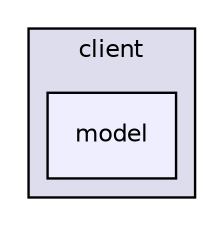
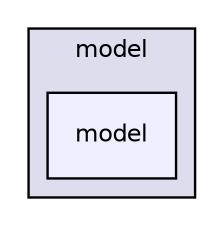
cluster "client": label "client" -> "model"
